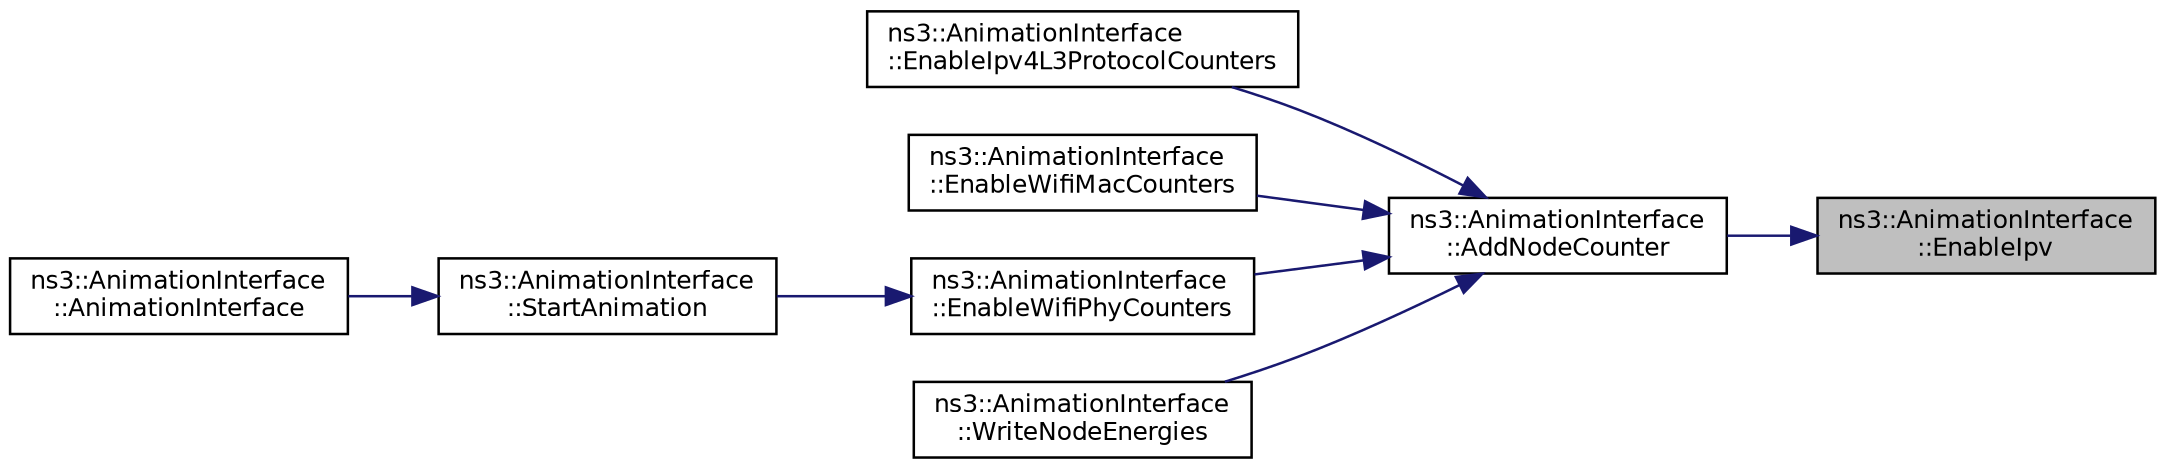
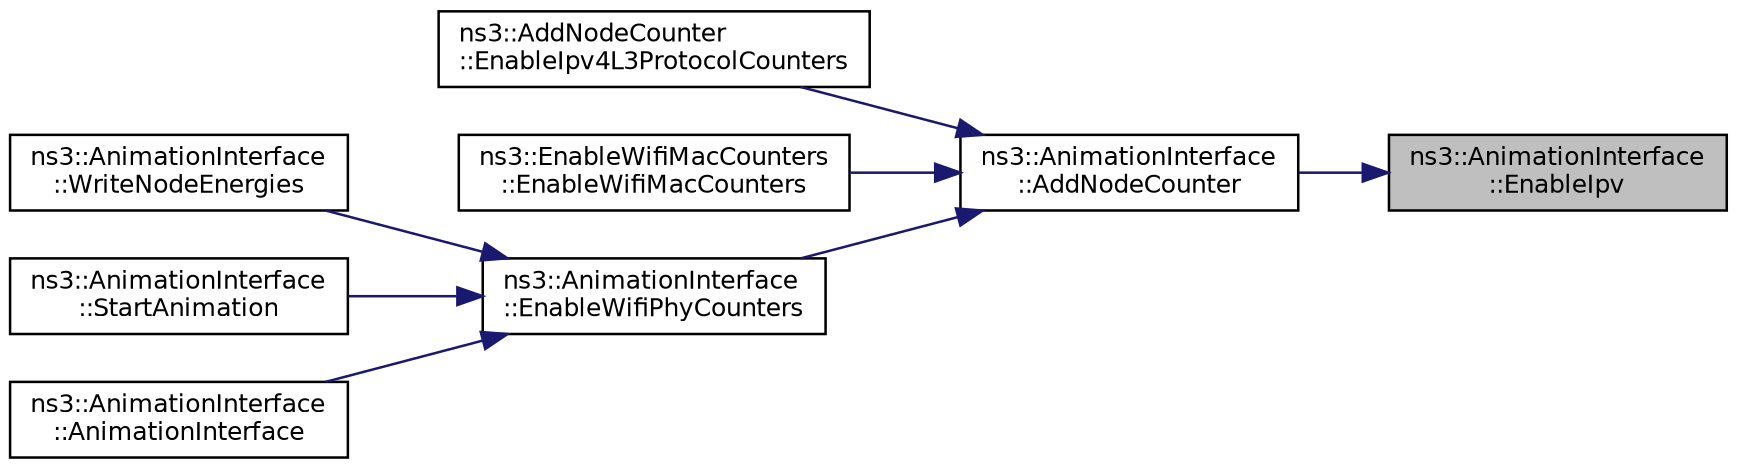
node "ns3::AnimationInterface ::EnableIpv4L3ProtocolCounters": label "ns3::AnimationInterface ::EnableIpv4L3ProtocolCounters" -> "ns3::AddNodeCounter ::EnableIpv4L3ProtocolCounters"
node "ns3::AnimationInterface ::EnableWifiMacCounters": label "ns3::AnimationInterface ::EnableWifiMacCounters" -> "ns3::EnableWifiMacCounters ::EnableWifiMacCounters"
edge "ns3::AnimationInterface ::AnimationInterface" -> "ns3::AnimationInterface ::StartAnimation": now "ns3::AnimationInterface ::AnimationInterface" -> "ns3::AnimationInterface ::EnableWifiPhyCounters"
edge "ns3::AnimationInterface ::WriteNodeEnergies" -> "ns3::AnimationInterface ::AddNodeCounter": now "ns3::AnimationInterface ::WriteNodeEnergies" -> "ns3::AnimationInterface ::EnableWifiPhyCounters"
